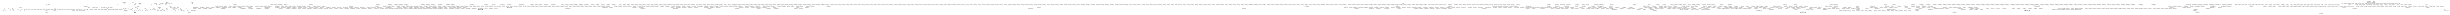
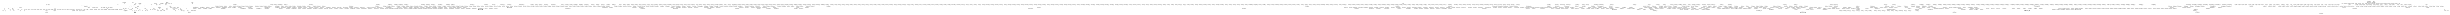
node "kernel-module-rc-videomate-s350-4.16.1": added
